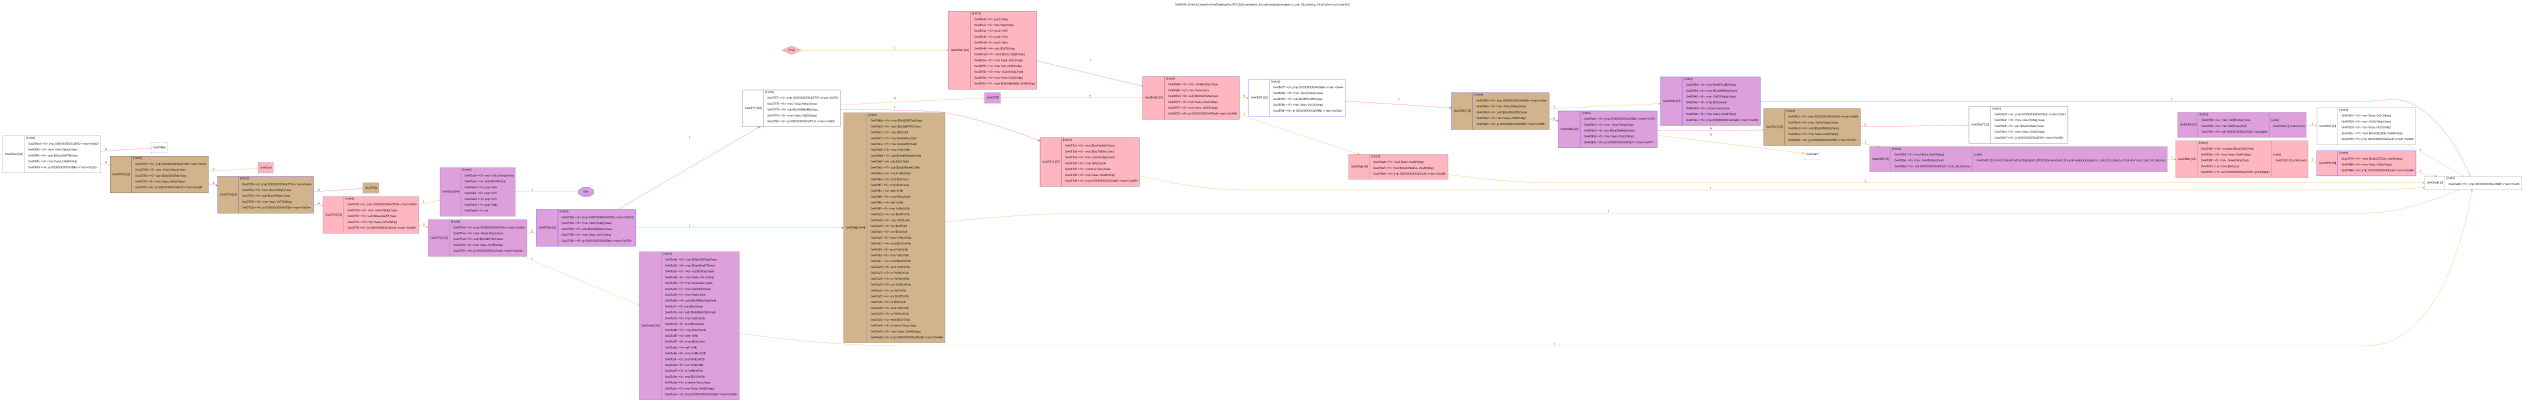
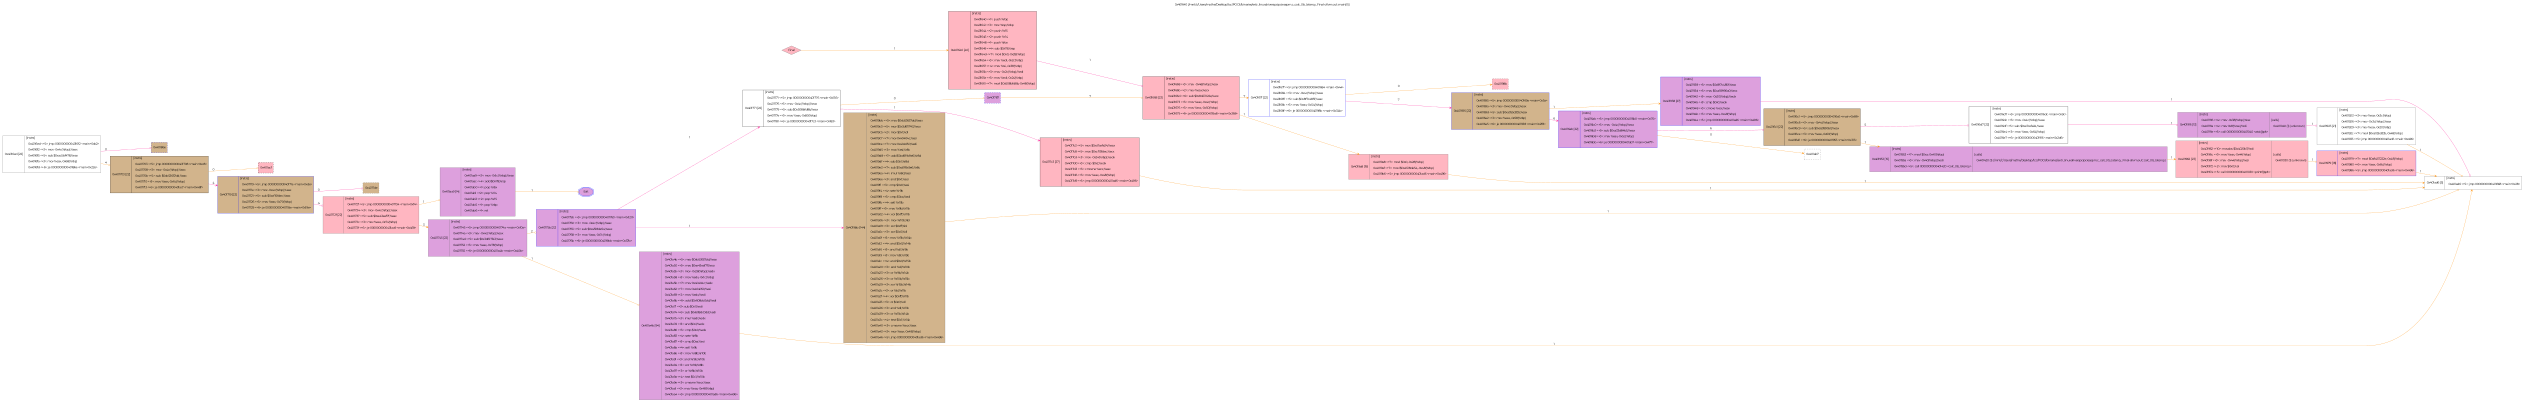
node "0x40198b": added
edge "0x4016d7 [22]" -> "0x401916 [13]": added, label "1"
node "0x40186e": fillcolor white -> tan
